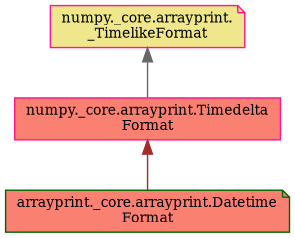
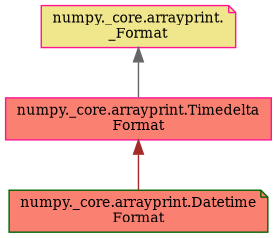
node "numpy._core.arrayprint. _TimelikeFormat": label "numpy._core.arrayprint. _TimelikeFormat" -> "numpy._core.arrayprint. _Format"
node "arrayprint._core.arrayprint.Datetime Format": label "arrayprint._core.arrayprint.Datetime Format" -> "numpy._core.arrayprint.Datetime Format"
